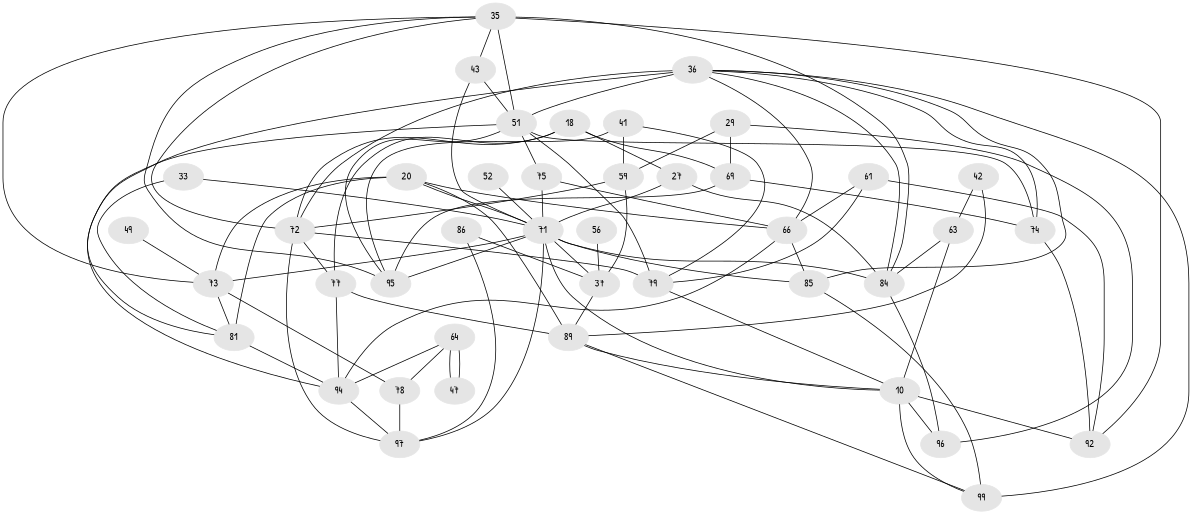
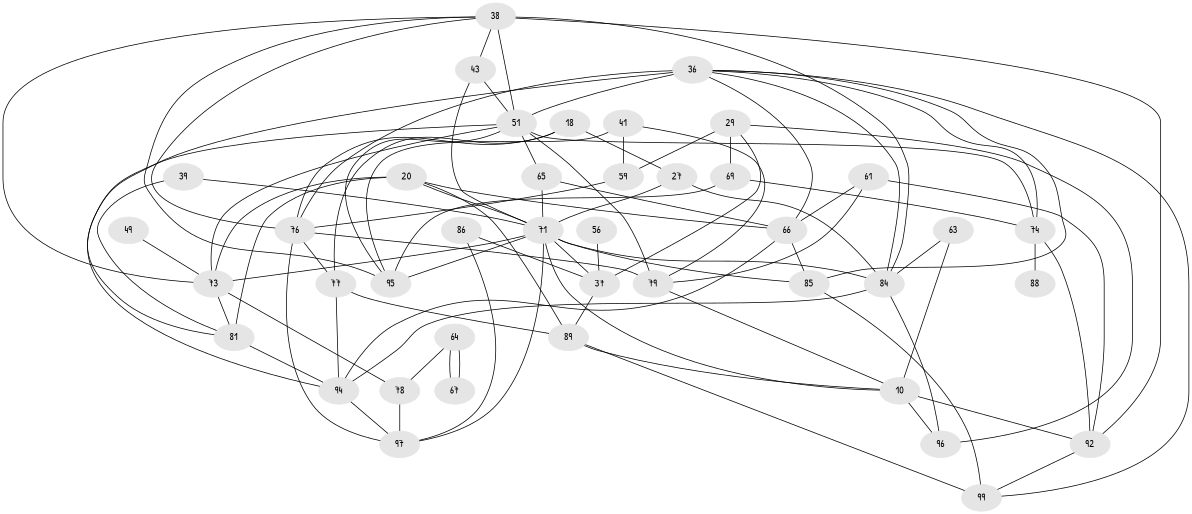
node "35": label "35" -> "38"
edge "18" -- "69": removed
edge "51" -- "73": added
node "33": label "33" -> "39"
node "52": removed
node "75": label "75" -> "65"
node "42": removed
node "72": label "72" -> "76"
edge "59" -- "37": now "29" -- "37"
node "88": added
edge "64" -- "94": now "84" -- "94"
node "47": label "47" -> "67"
edge "10" -- "99": now "92" -- "99"
